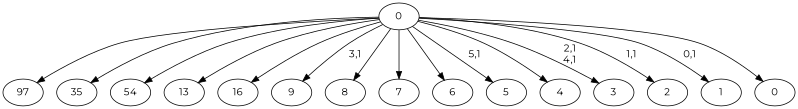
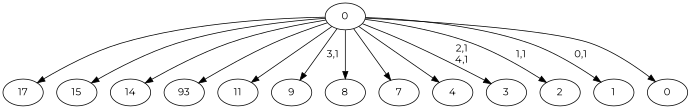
node "97": label "97" -> "17"
node "35": label "35" -> "15"
node "54": label "54" -> "14"
node "13": label "13" -> "93"
node "16": label "16" -> "11"
node "6": removed
node "5": removed
